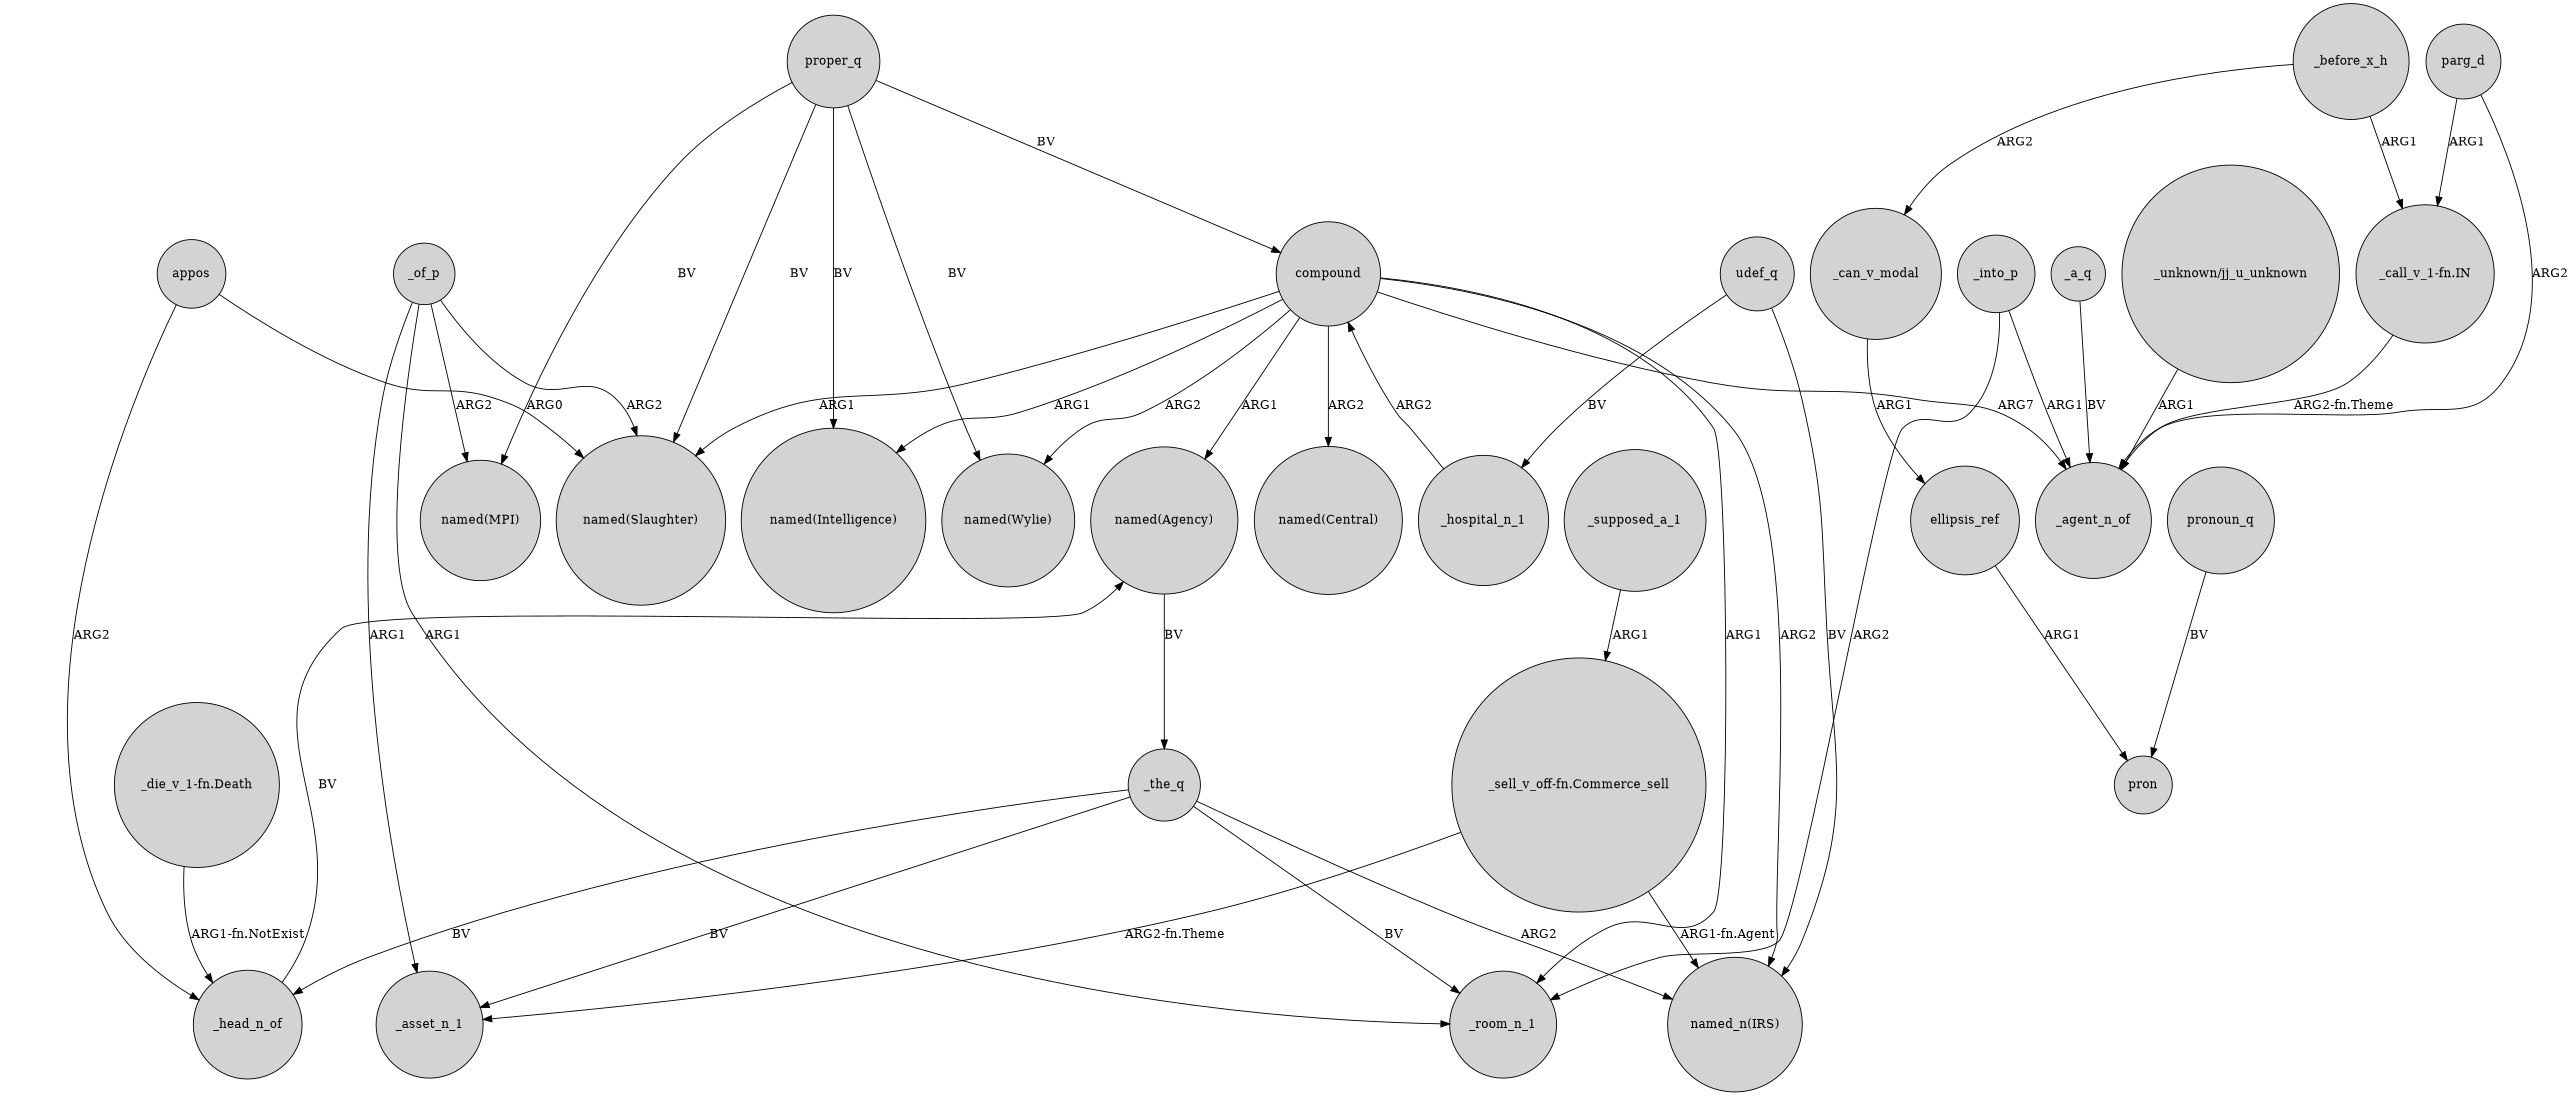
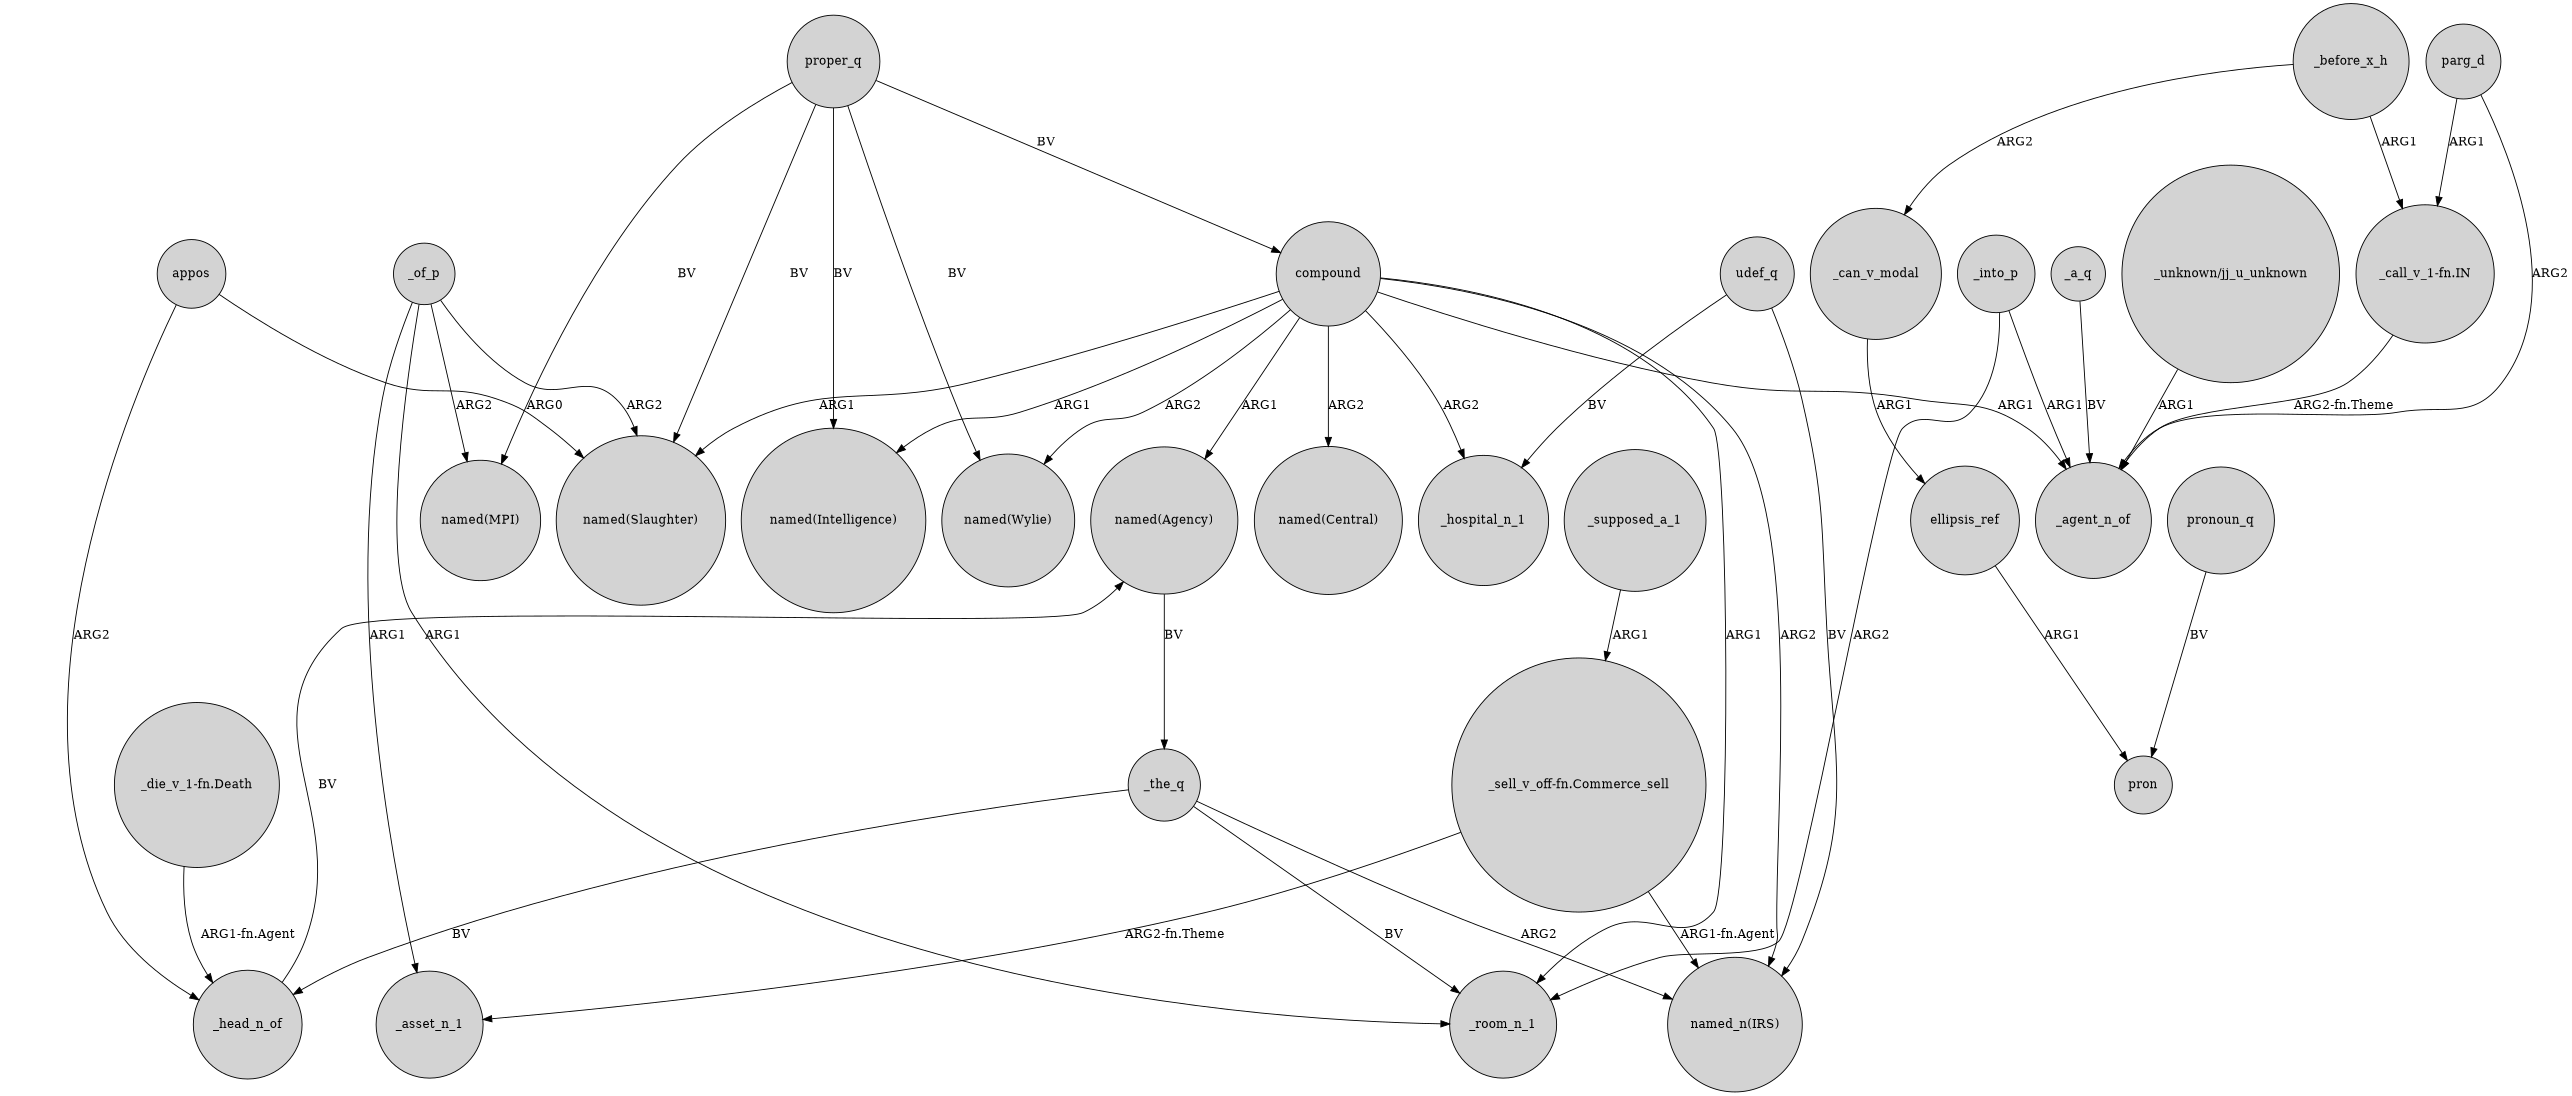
edge "_hospital_n_1" -> "compound": reversed
edge "compound" -> "_agent_n_of": label "ARG7" -> "ARG1"
edge "_the_q" -> "_asset_n_1": removed, label "BV"
edge "_die_v_1-fn.Death" -> "_head_n_of": label "ARG1-fn.NotExist" -> "ARG1-fn.Agent"
